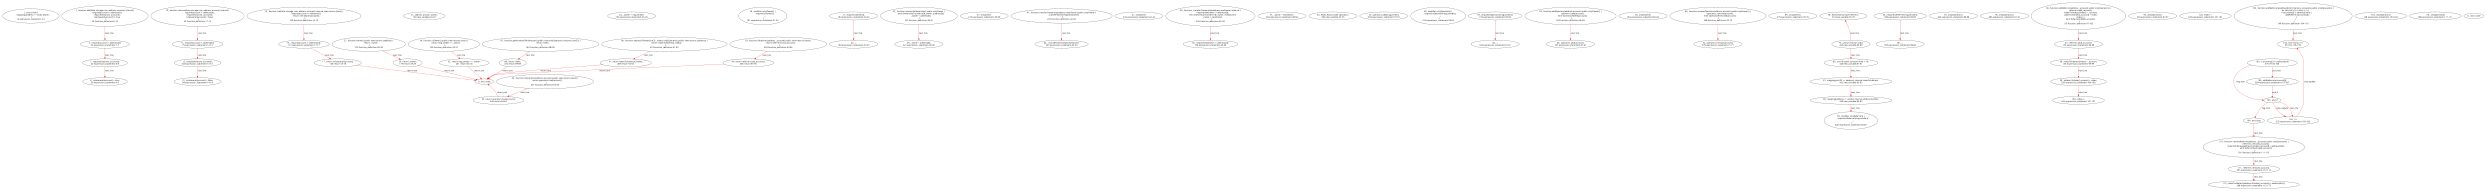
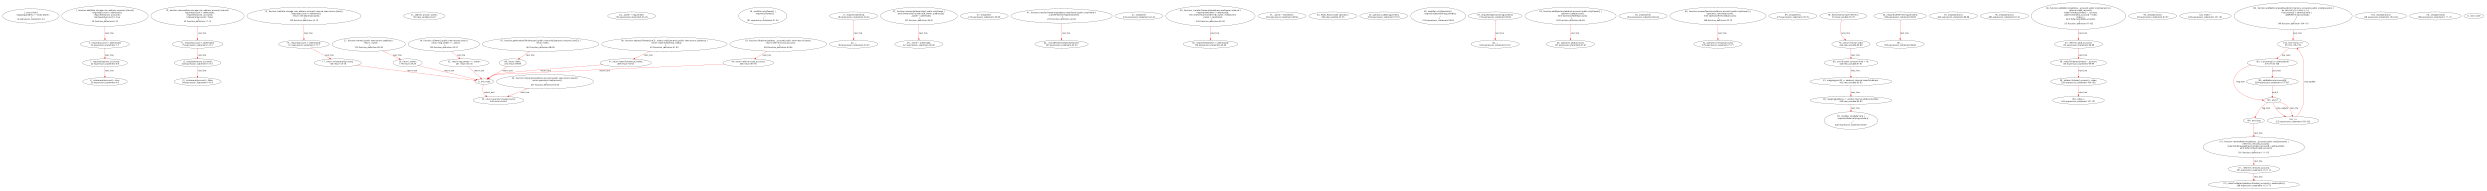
edge "79_ uint32 internal index; 424-new_variable-80-80" -> "78_ Roles.Role private referrers; 414-new_variable-79-79": reversed
edge "104_ for(i<limit;;i++) 561-for-105-109" -> "105_ if_accounts[i] != address(0x0) 575-if-106-108": added, label "pos_next"
edge "63_ return operators.has(account); 340-return-64-64" -> "0_ exit_node": reversed
